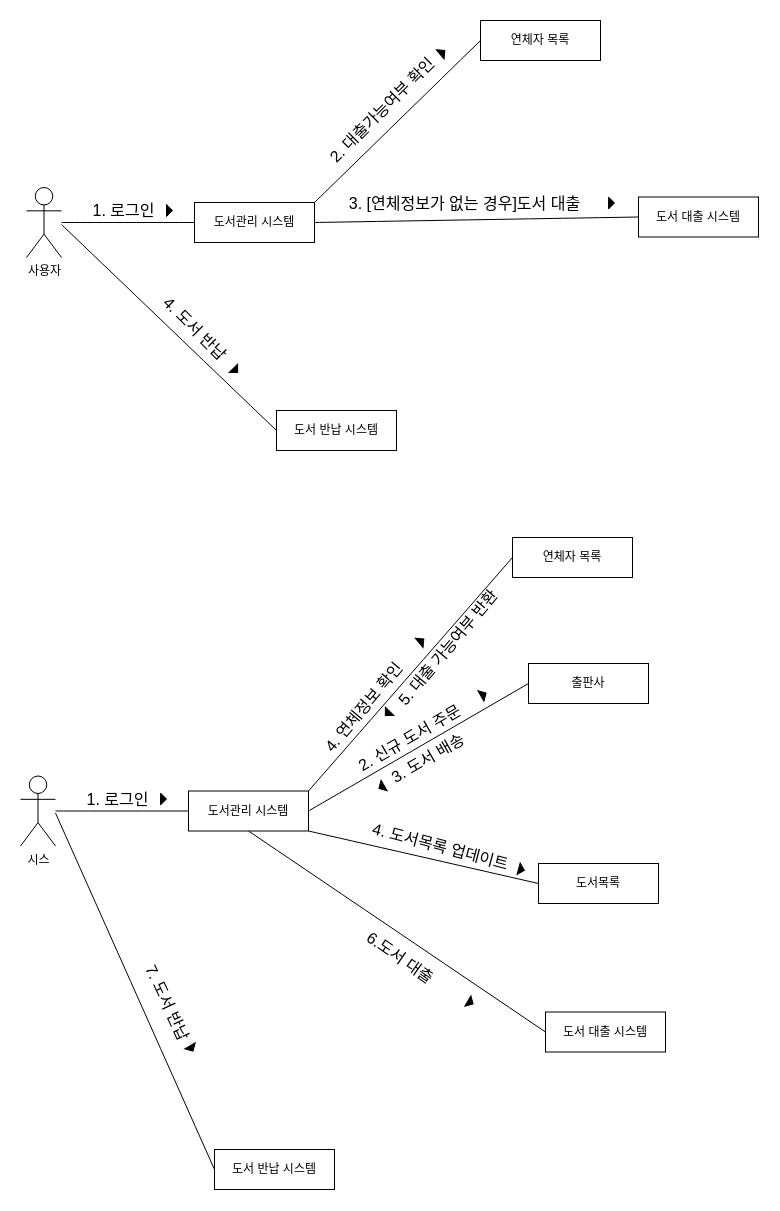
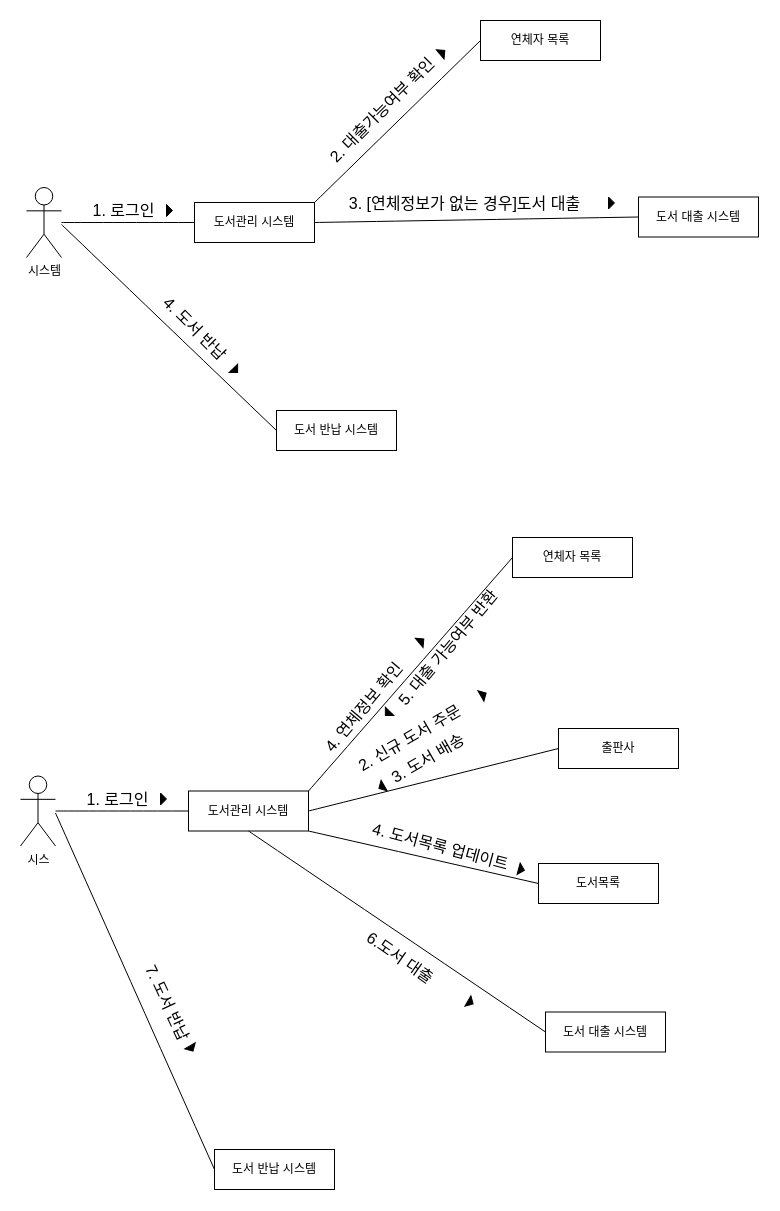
node "사용자": label "사용자" -> "시스템"
node "출판사": moved (589, 684) -> (619, 749)
